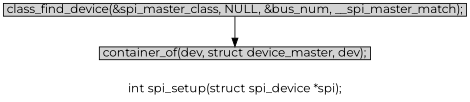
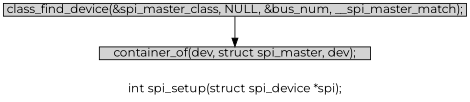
node "container_of(dev, struct device_master, dev);": label "container_of(dev, struct device_master, dev);" -> "container_of(dev, struct spi_master, dev);"
